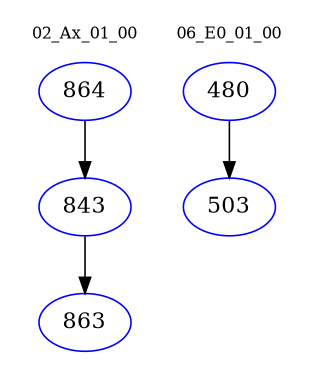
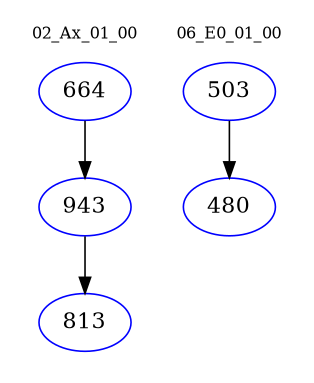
node "864": label "864" -> "664"
edge "480" -> "503": reversed
node "843": label "843" -> "943"
node "863": label "863" -> "813"
